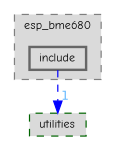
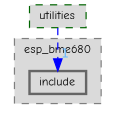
edge "include" -> "utilities": reversed
